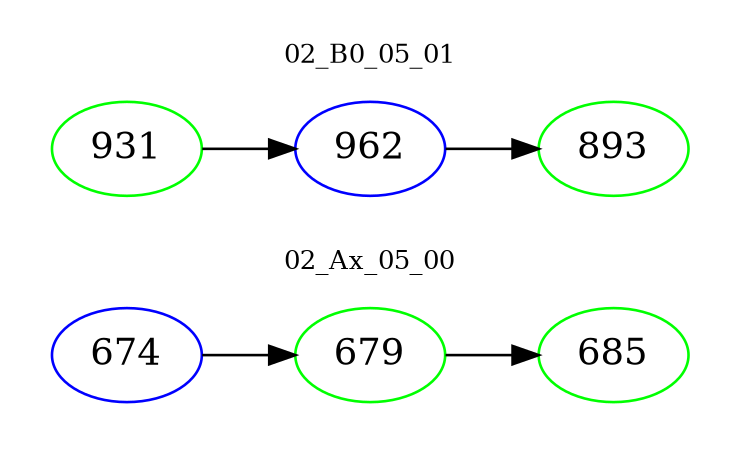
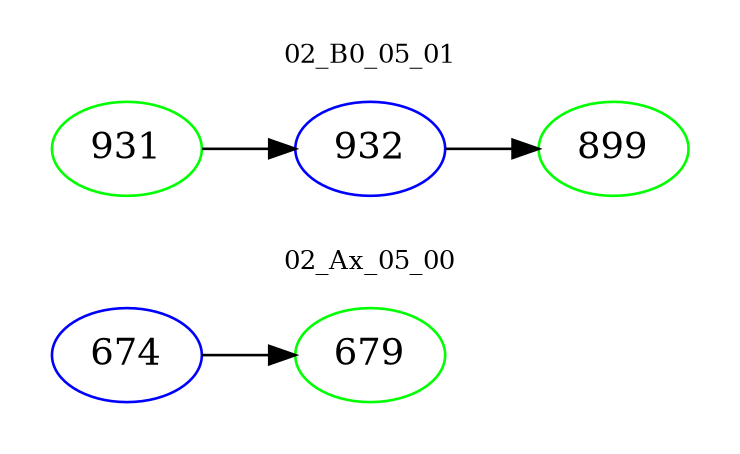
node "962": label "962" -> "932"
node "893": label "893" -> "899"
node "685": removed
